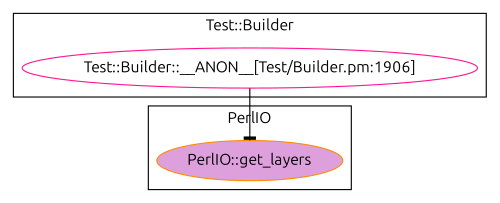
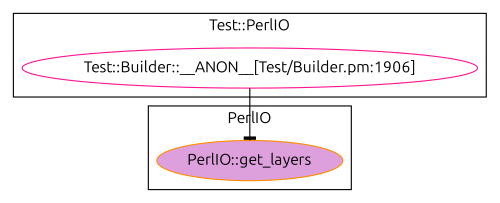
cluster "Test::Builder": label "Test::Builder" -> "Test::PerlIO"
